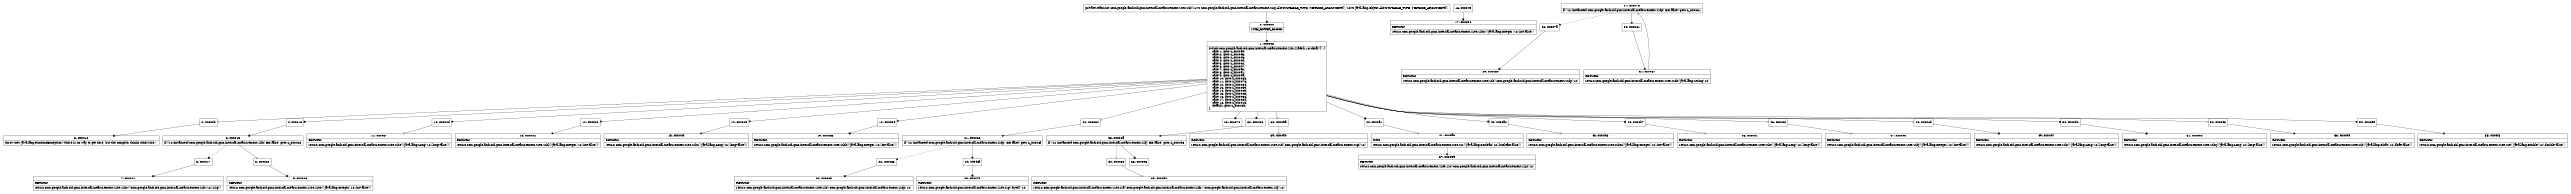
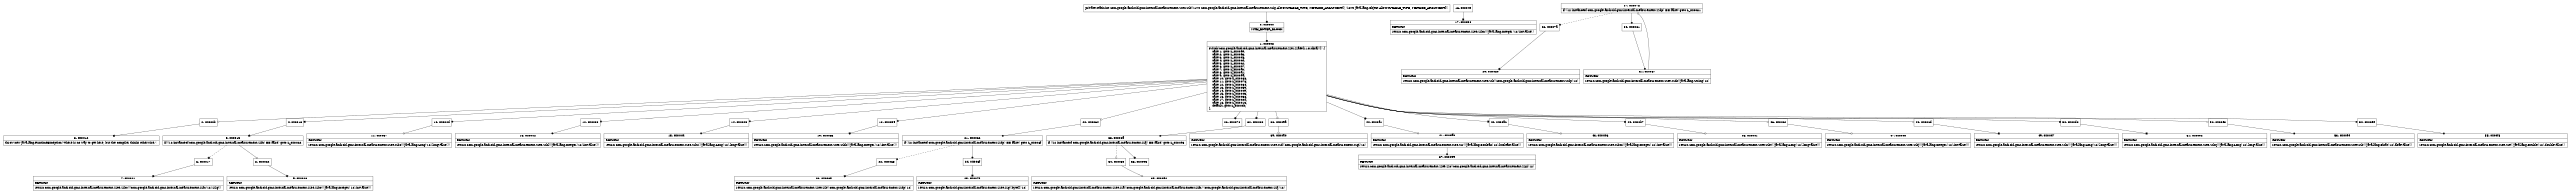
node "41: 0x00ab": text "TYPE" -> "RETURN"
